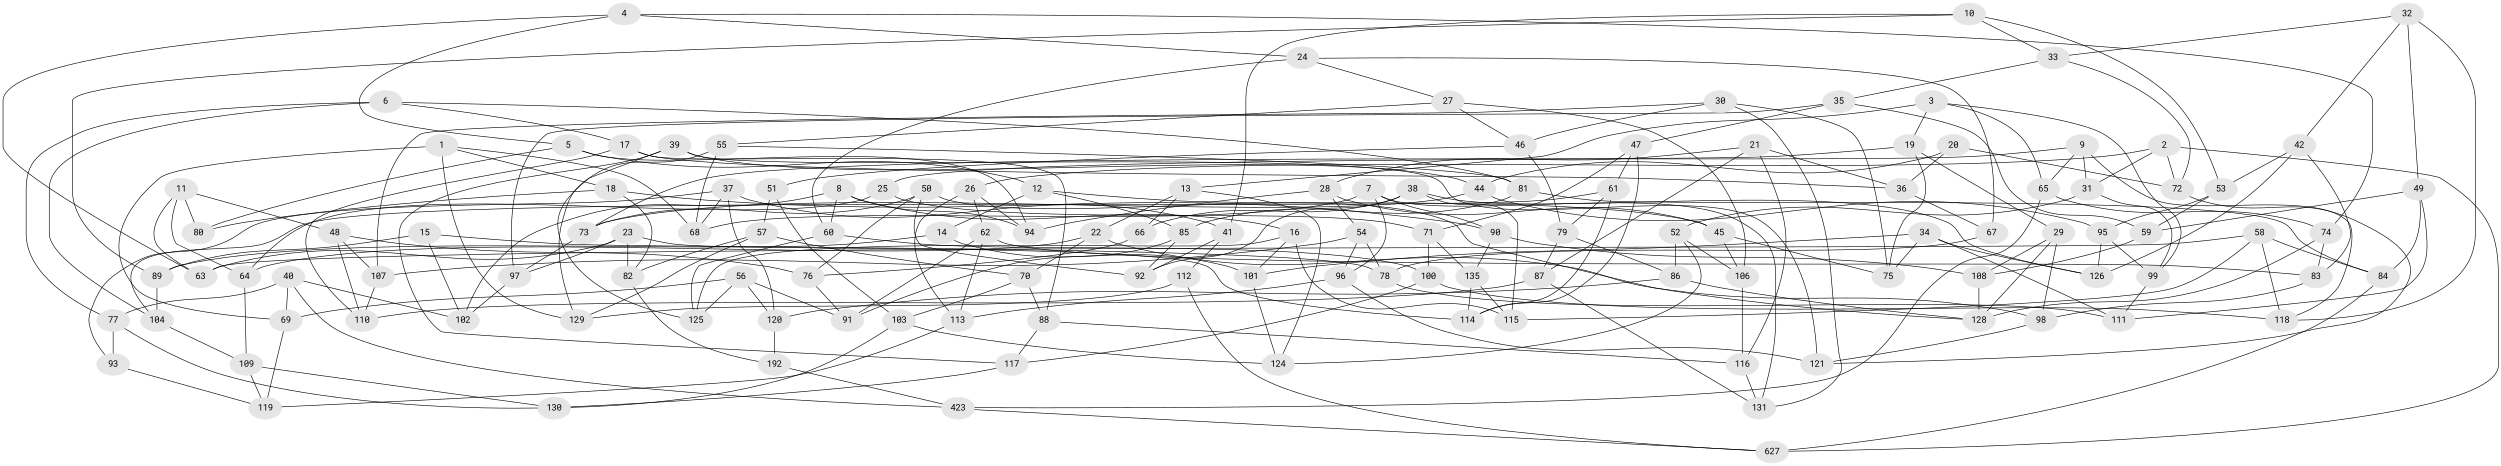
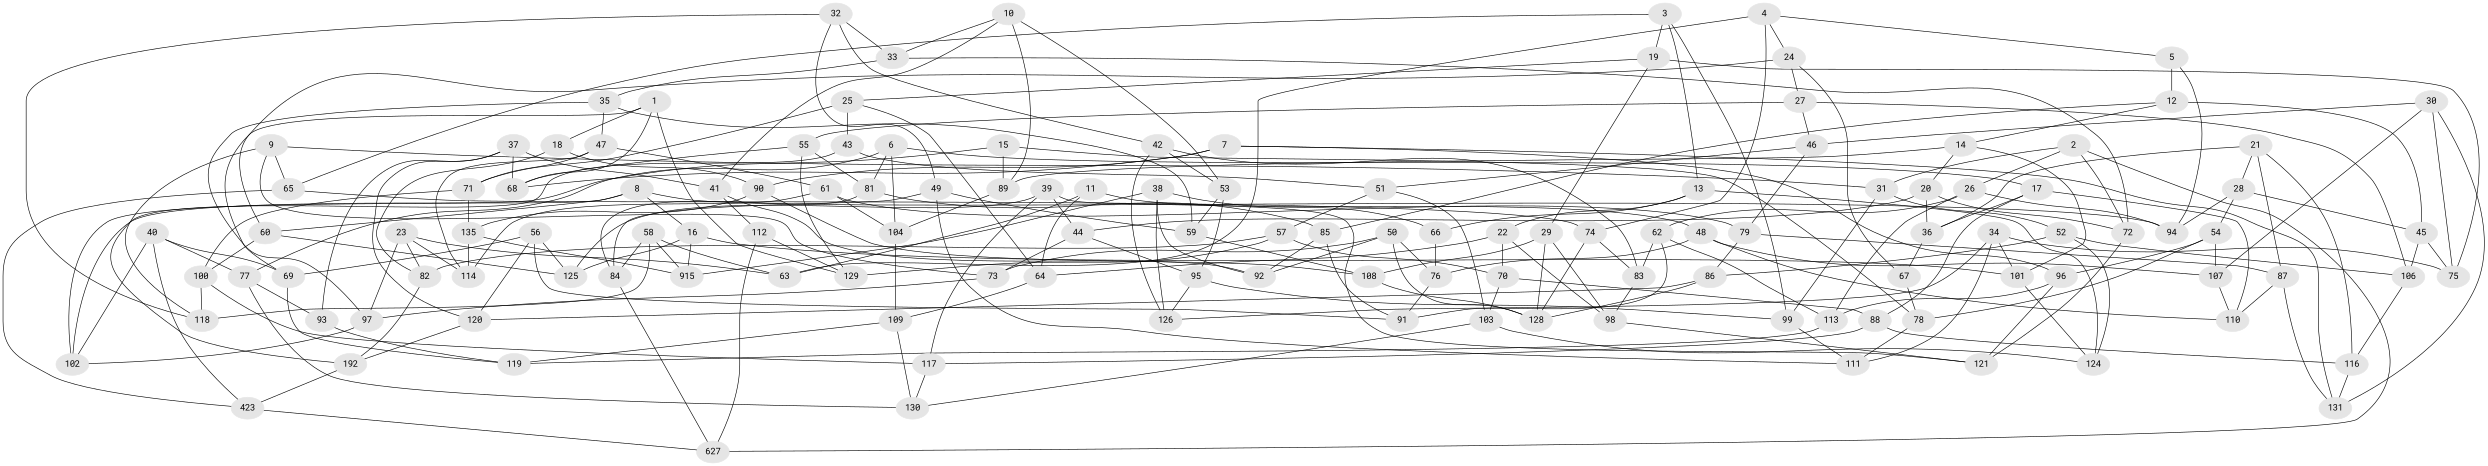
node "43": added
edge "14" -- "20": added
node "80": removed
node "115": label "115" -> "915"
